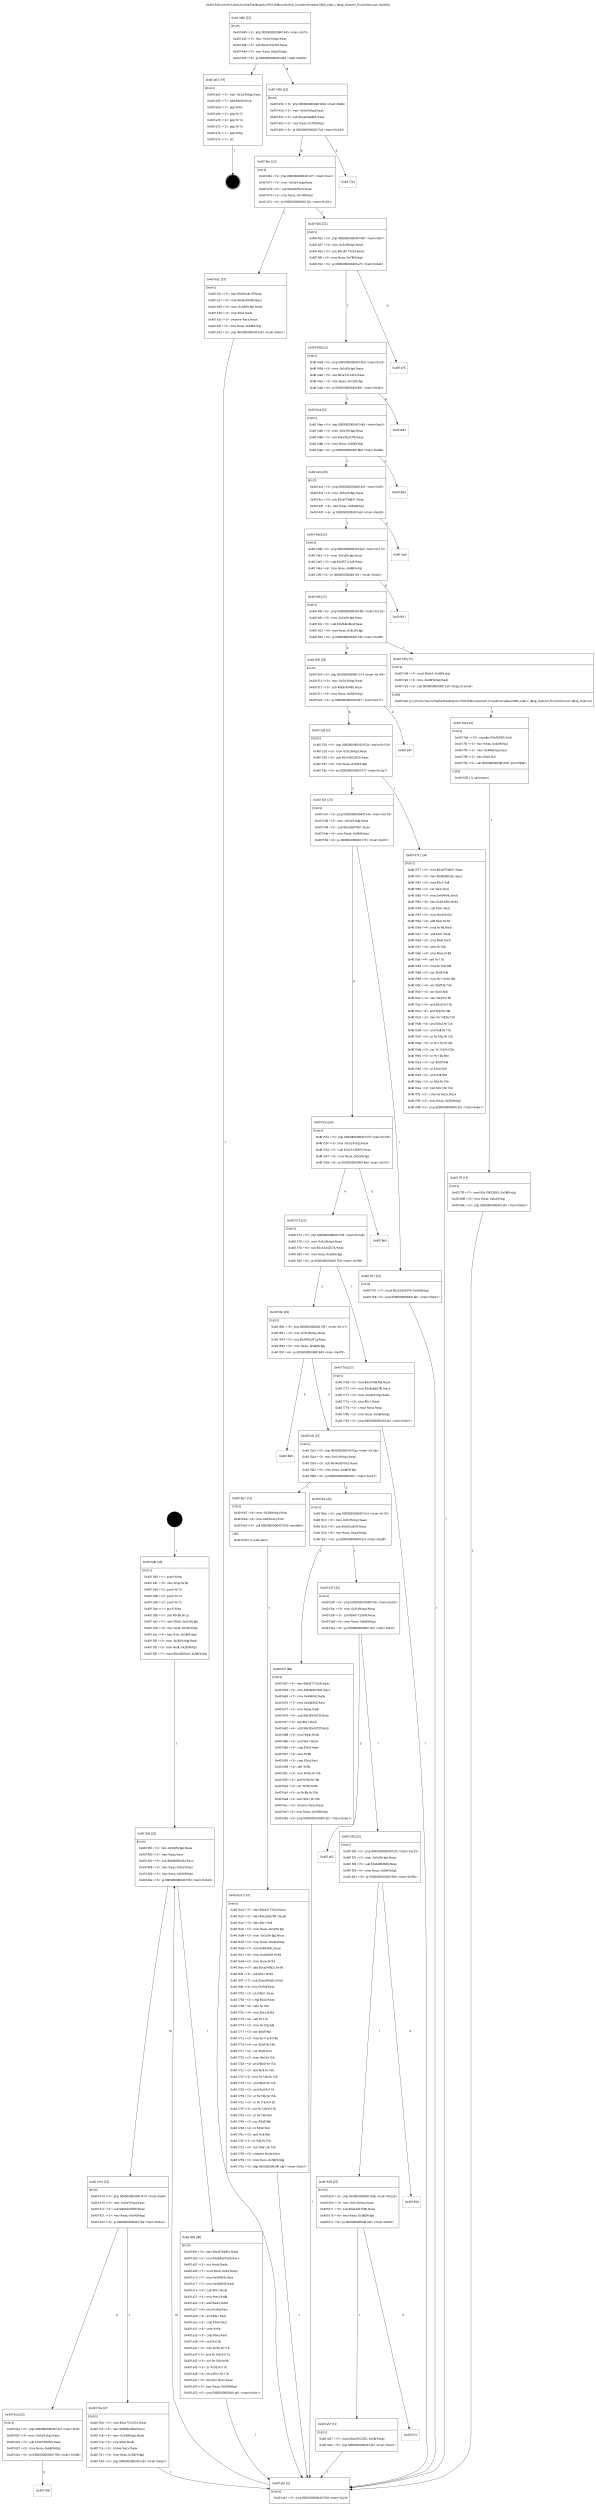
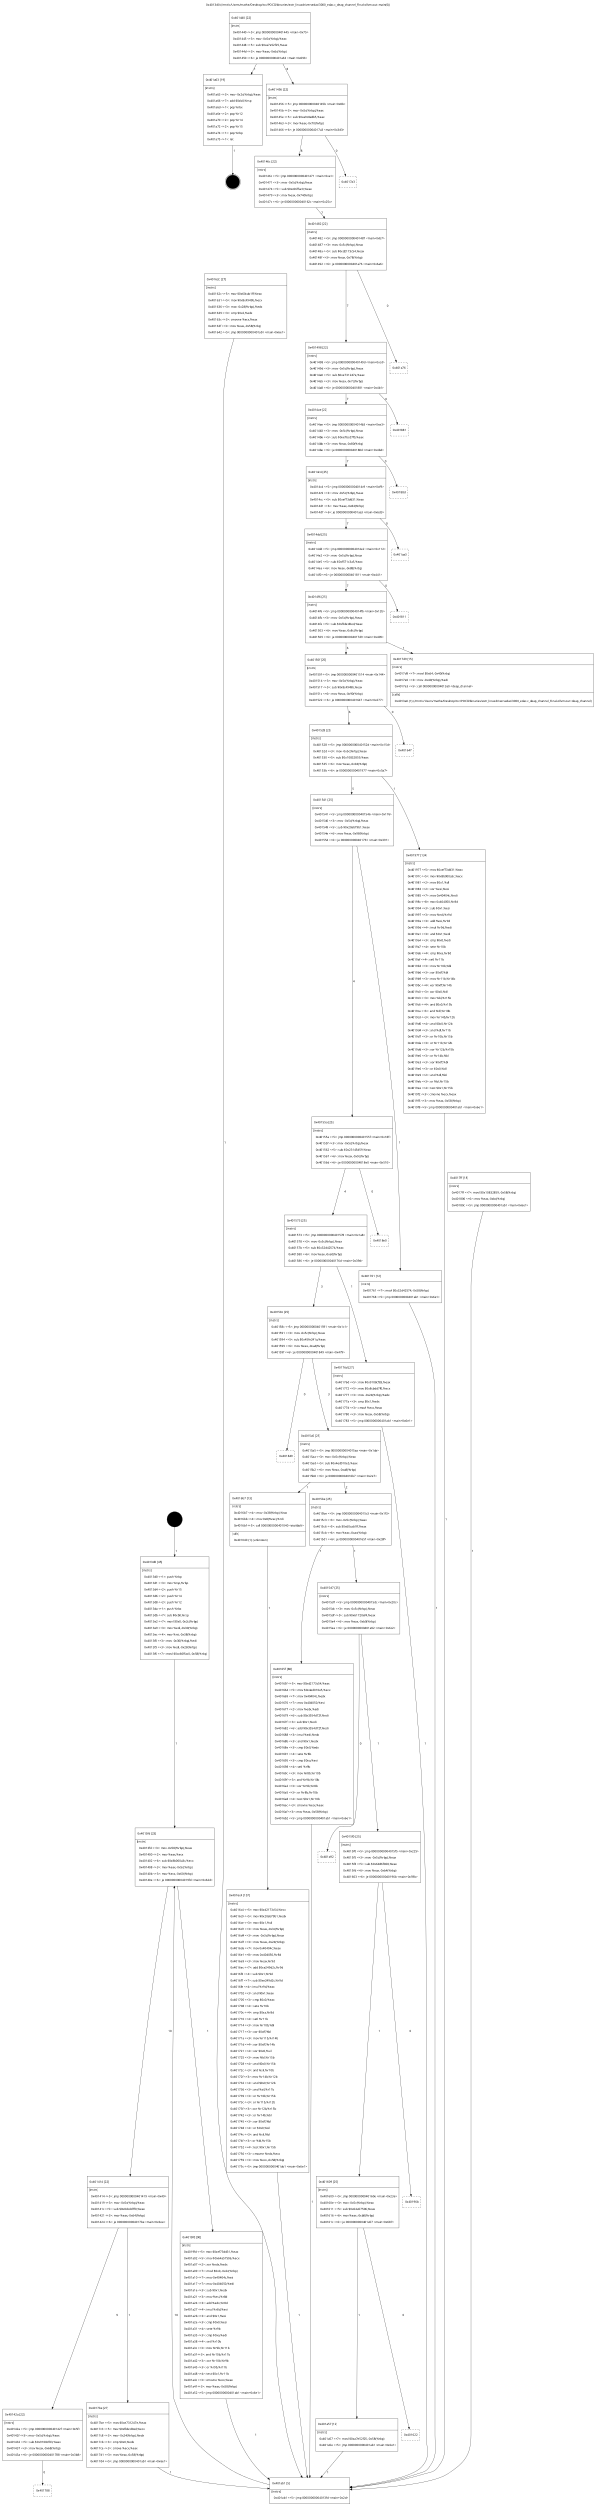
edge "0x40146c [22]" -> "0x40162c [27]": removed, label "1"
node "0x4017e8 [23]": removed
